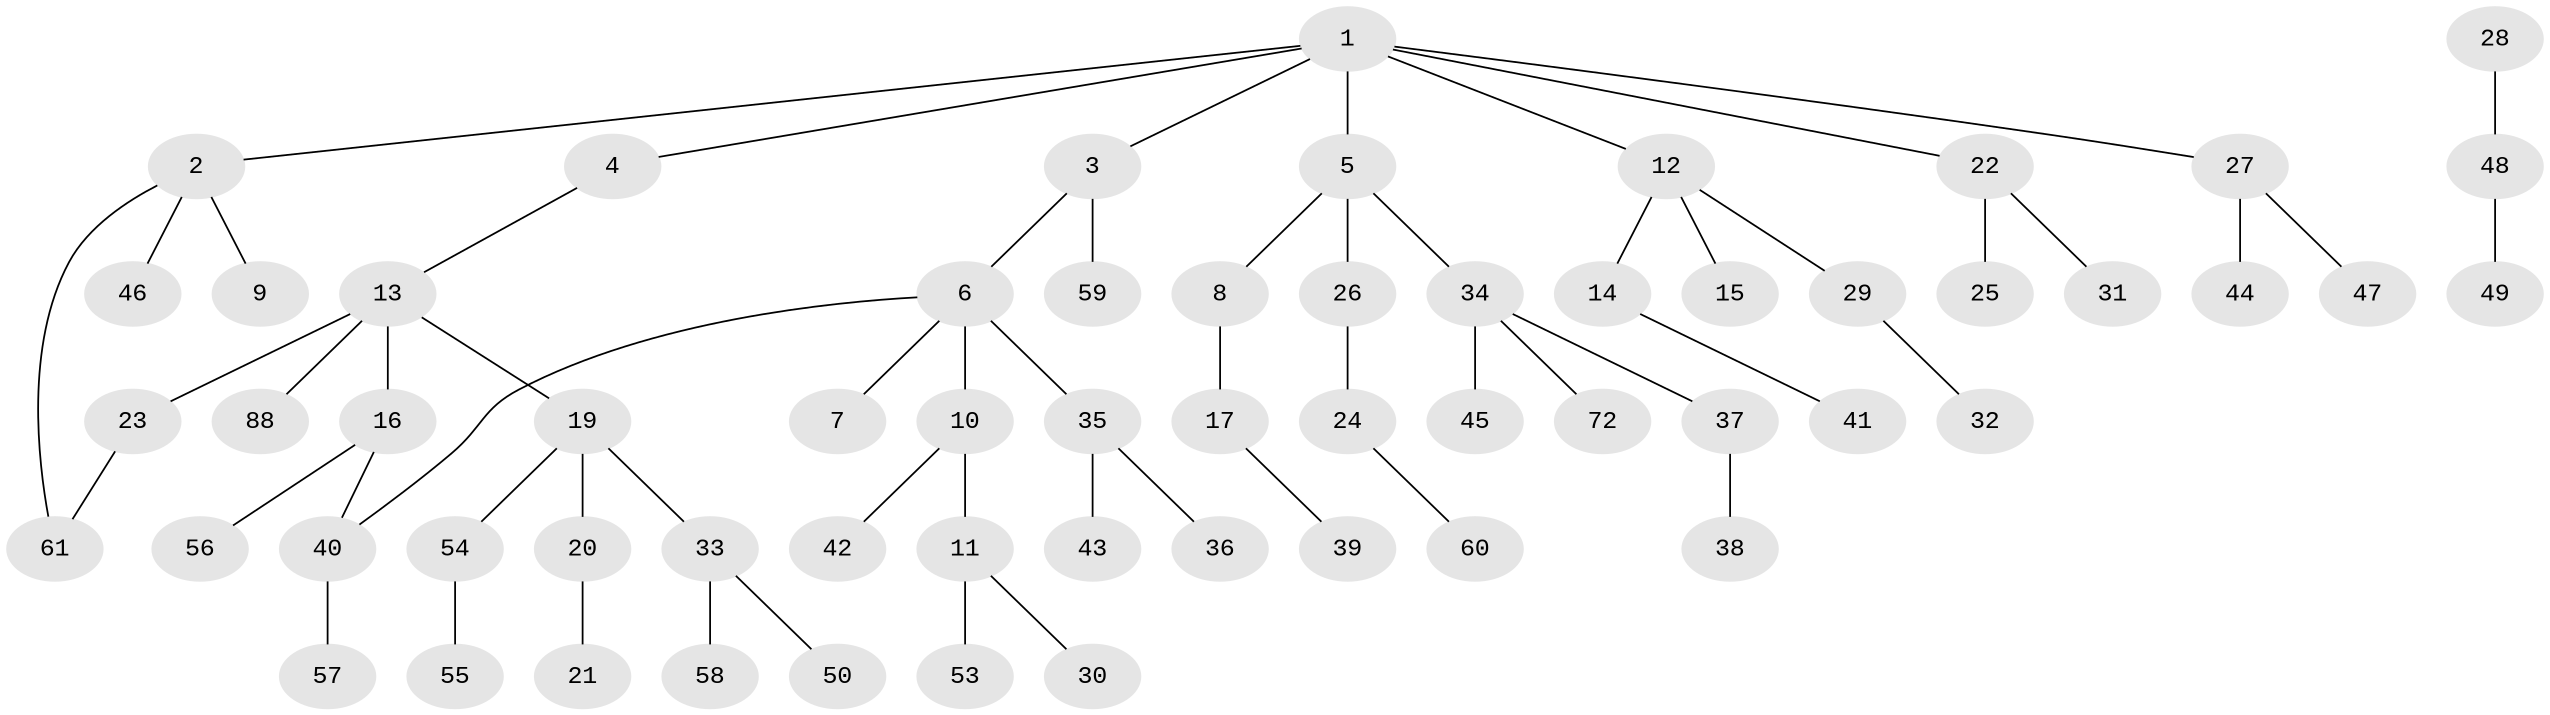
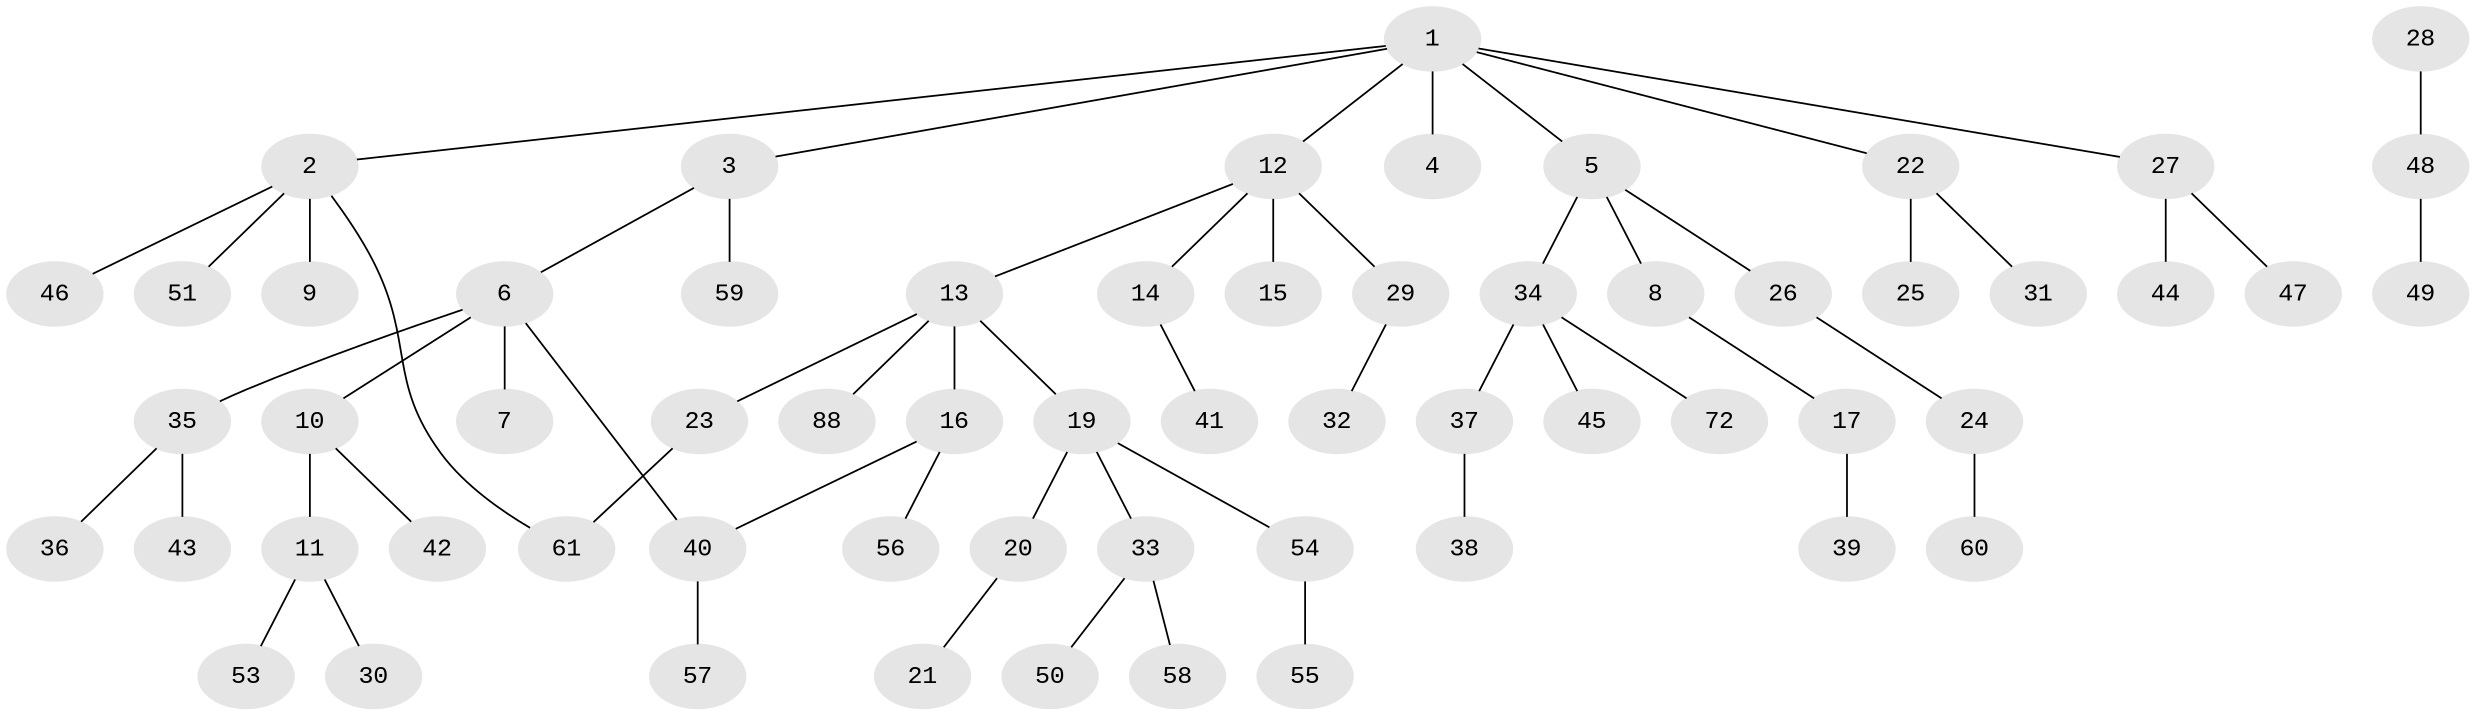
edge "4" -- "13": now "12" -- "13"
node "51": added
